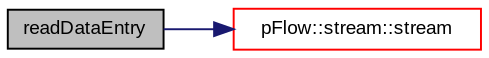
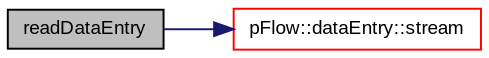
node "pFlow::stream::stream": label "pFlow::stream::stream" -> "pFlow::dataEntry::stream"
